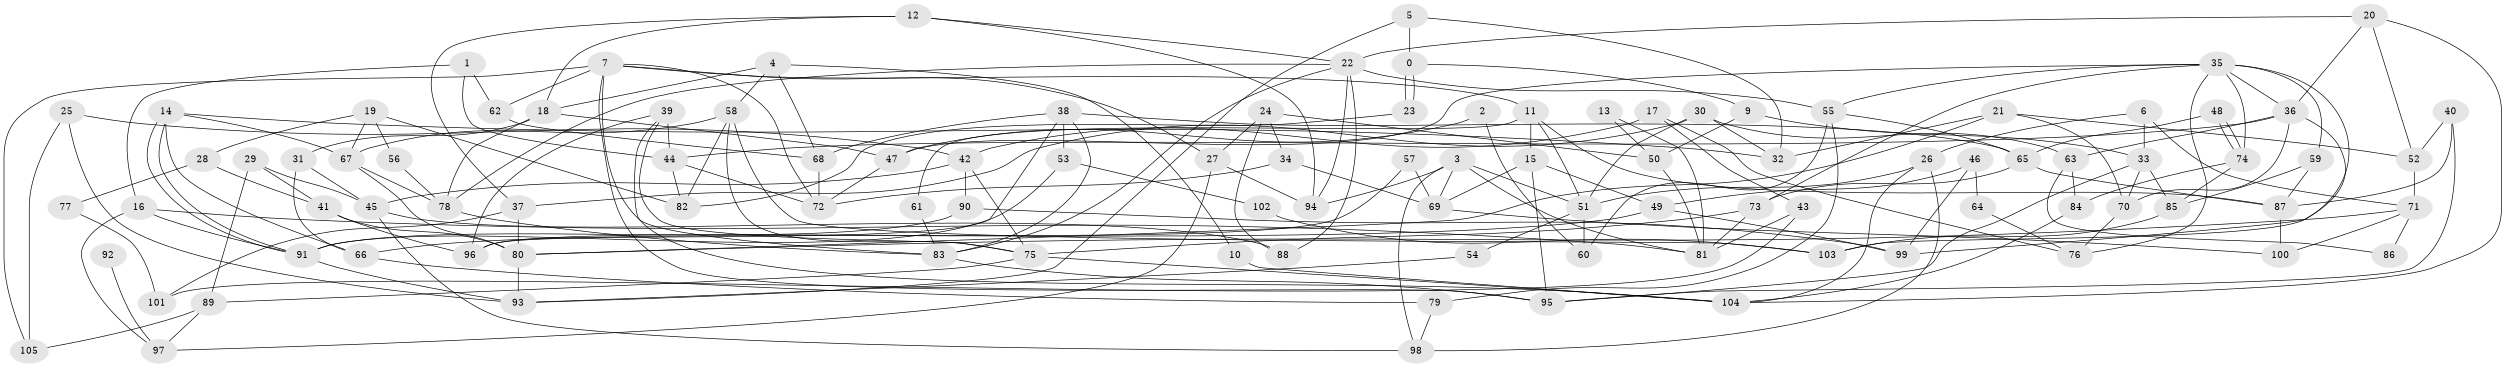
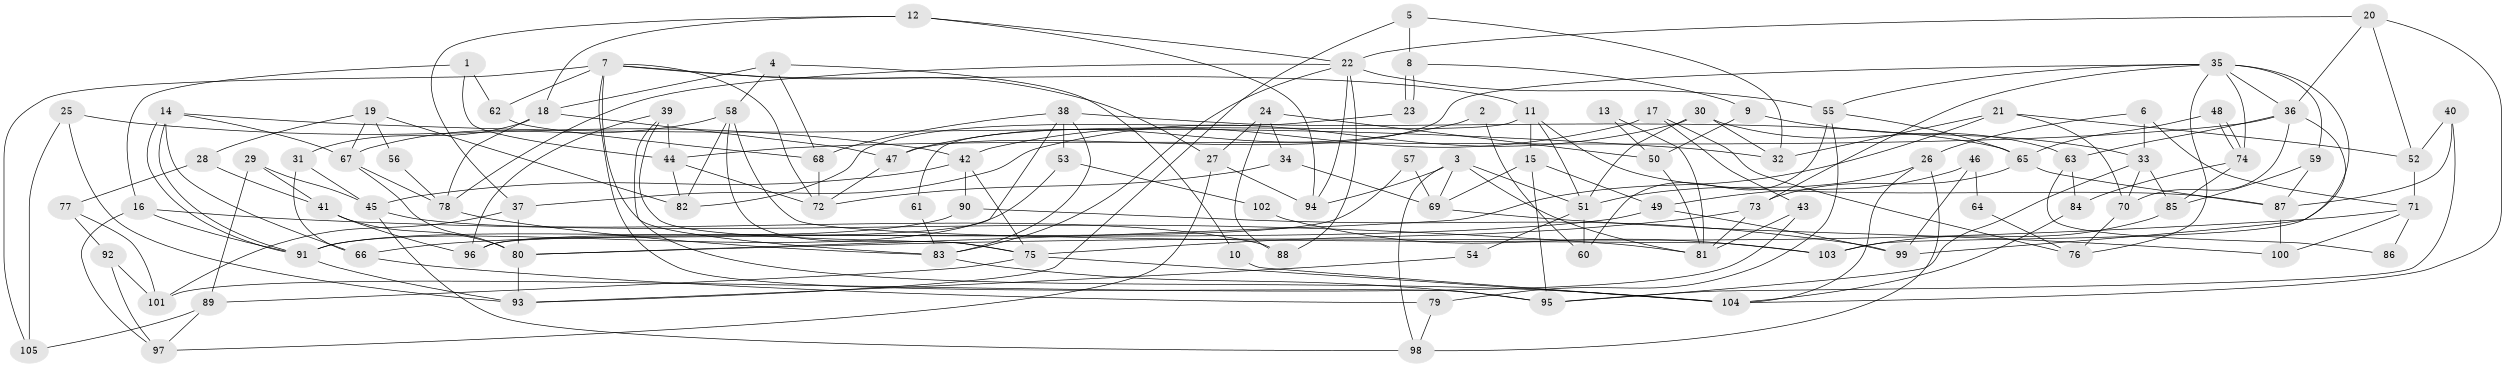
node "0": label "0" -> "8"
edge "77" -- "92": added
edge "92" -- "101": added
